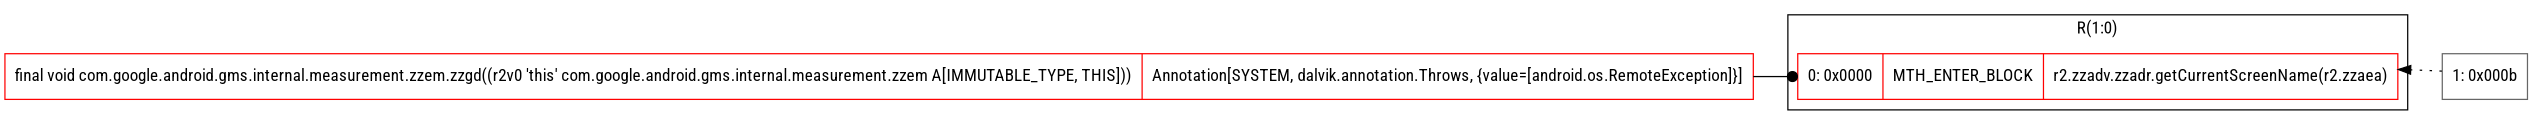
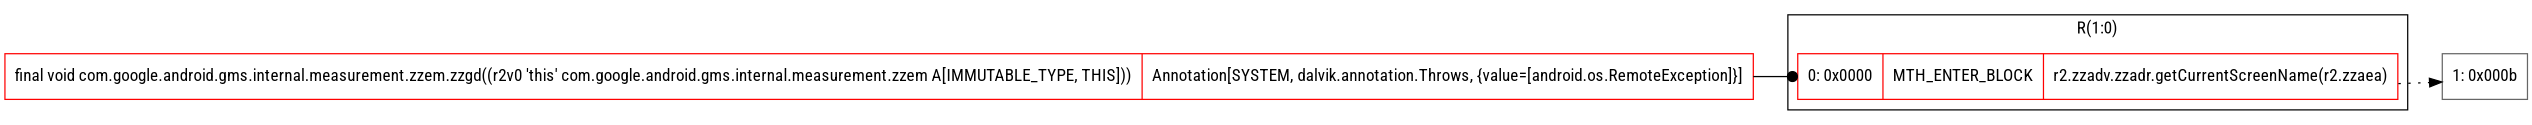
edge "1: 0x000b" -> "0: 0x0000": reversed
